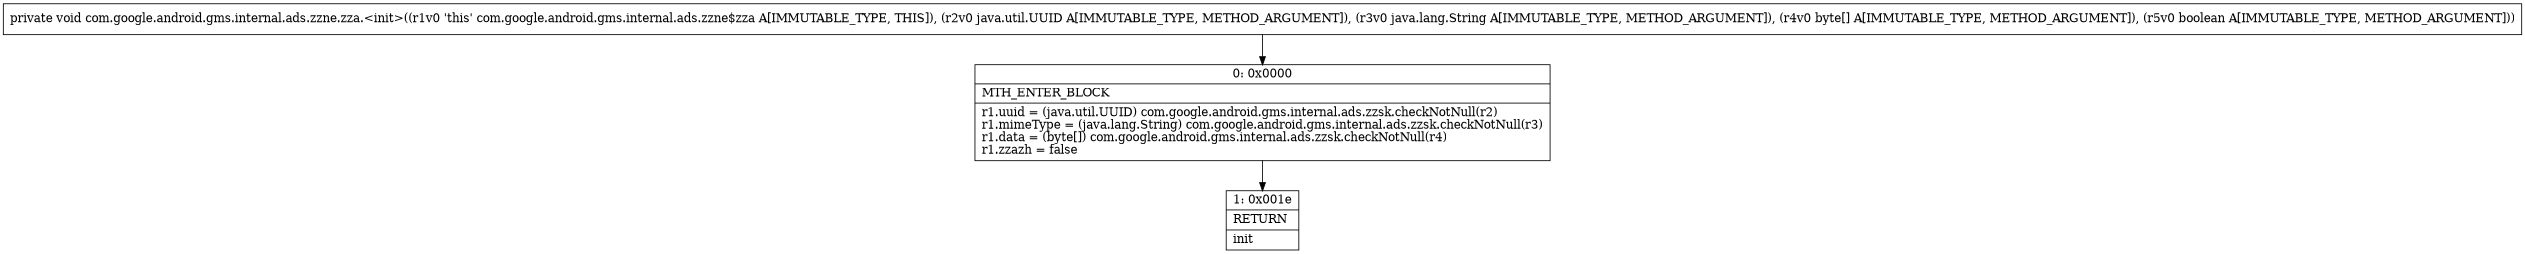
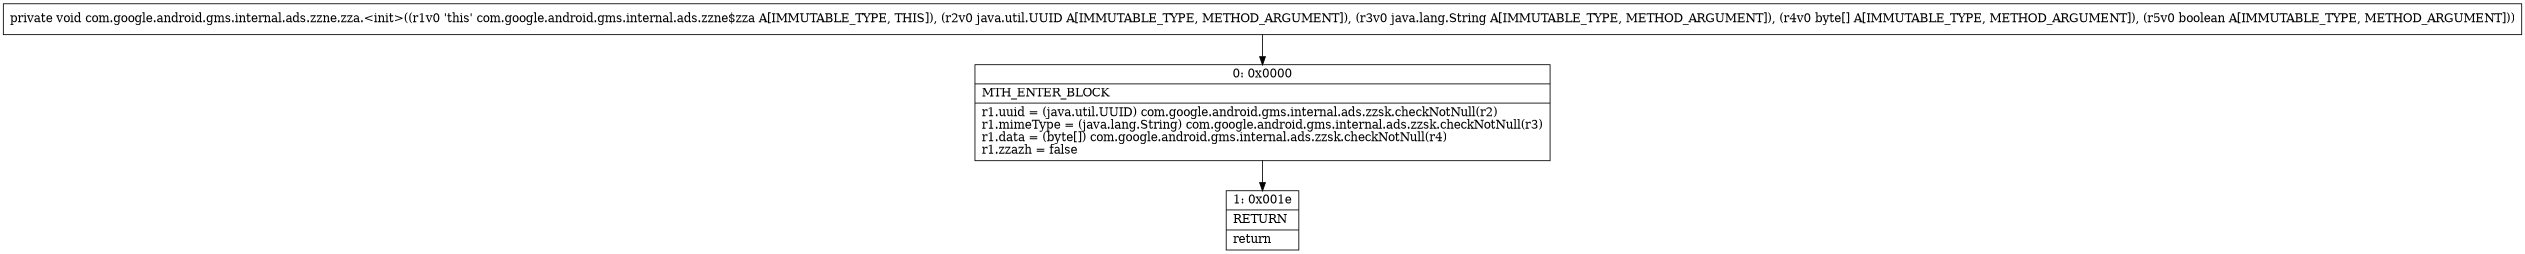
node "1: 0x001e": text "init" -> "return"
